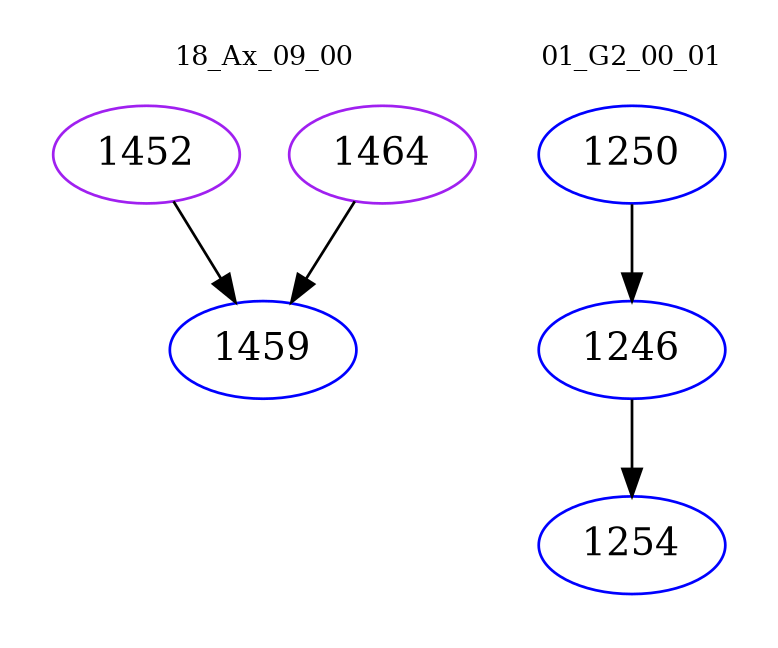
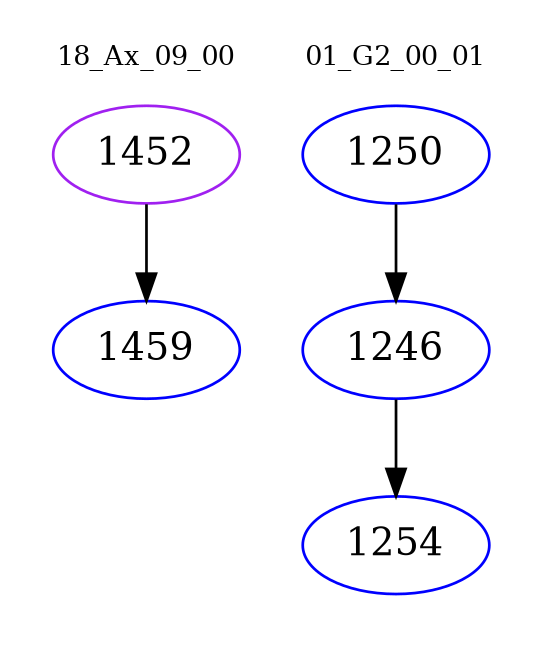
node "1464": removed
